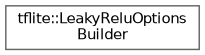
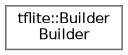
node "tflite::LeakyReluOptions Builder": label "tflite::LeakyReluOptions Builder" -> "tflite::Builder Builder"
